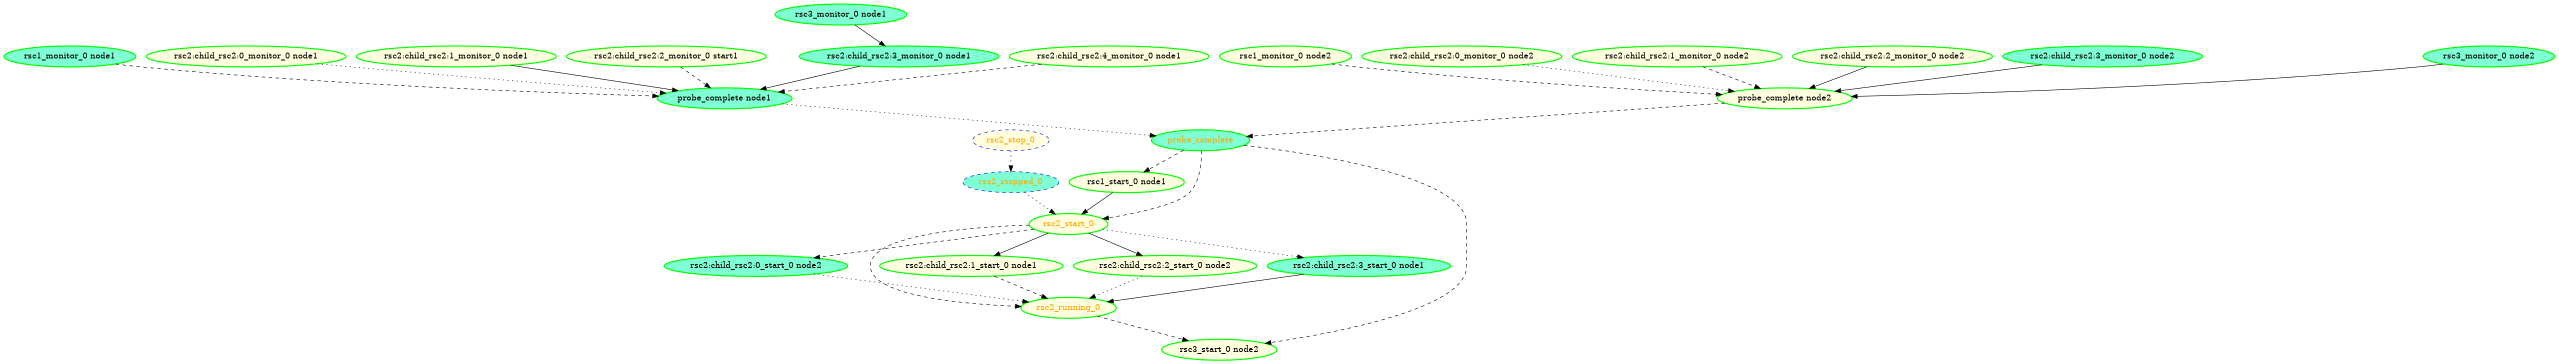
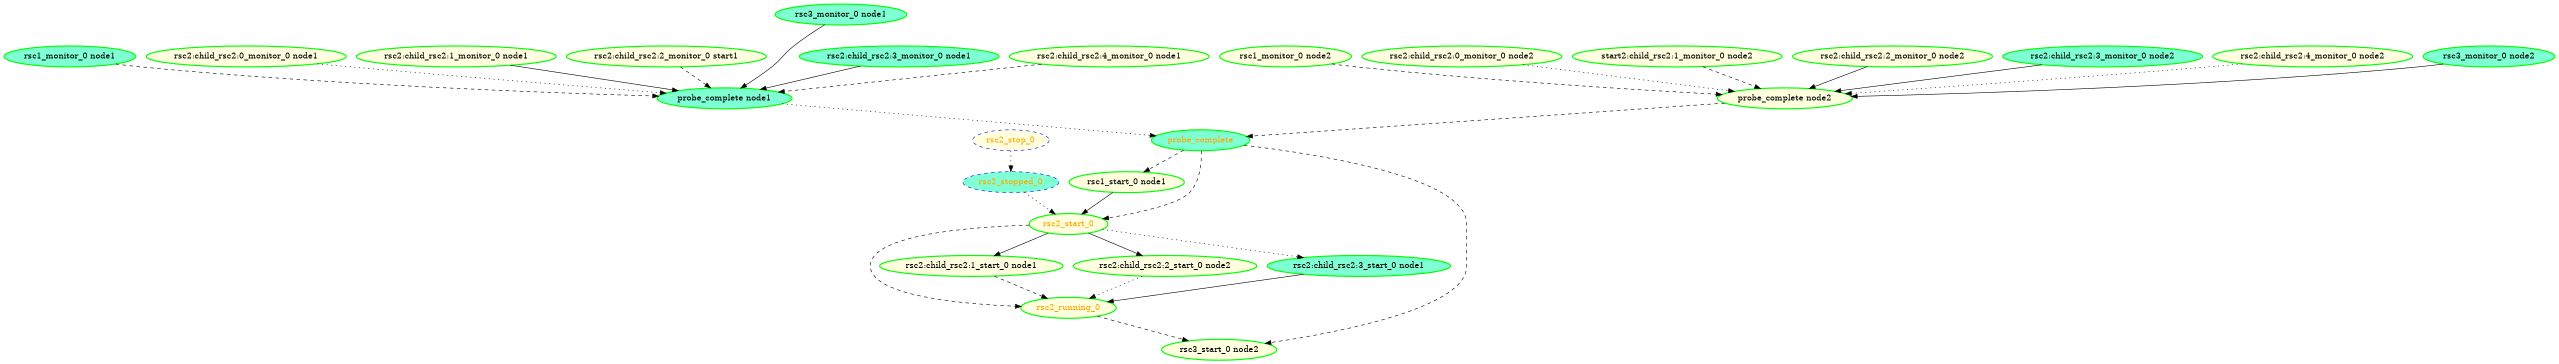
edge "rsc3_monitor_0 node1" -> "rsc2:child_rsc2:3_monitor_0 node1": now "rsc3_monitor_0 node1" -> "probe_complete node1"
node "rsc2:child_rsc2:1_monitor_0 node2": label "rsc2:child_rsc2:1_monitor_0 node2" -> "start2:child_rsc2:1_monitor_0 node2"
node "rsc2:child_rsc2:4_monitor_0 node2": added
node "rsc2:child_rsc2:0_start_0 node2": removed
